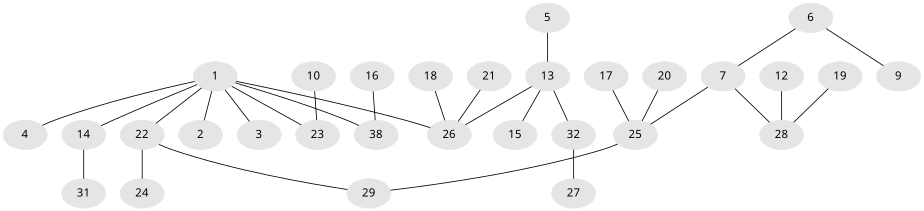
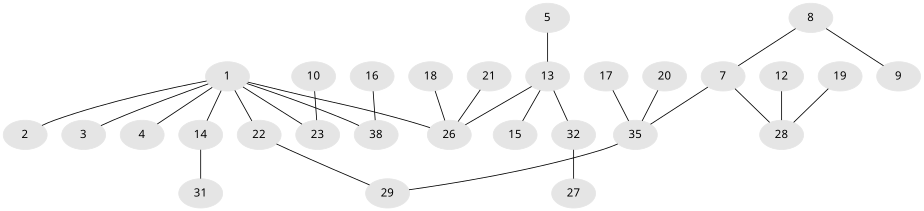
node "6": label "6" -> "8"
node "25": label "25" -> "35"
node "24": removed
